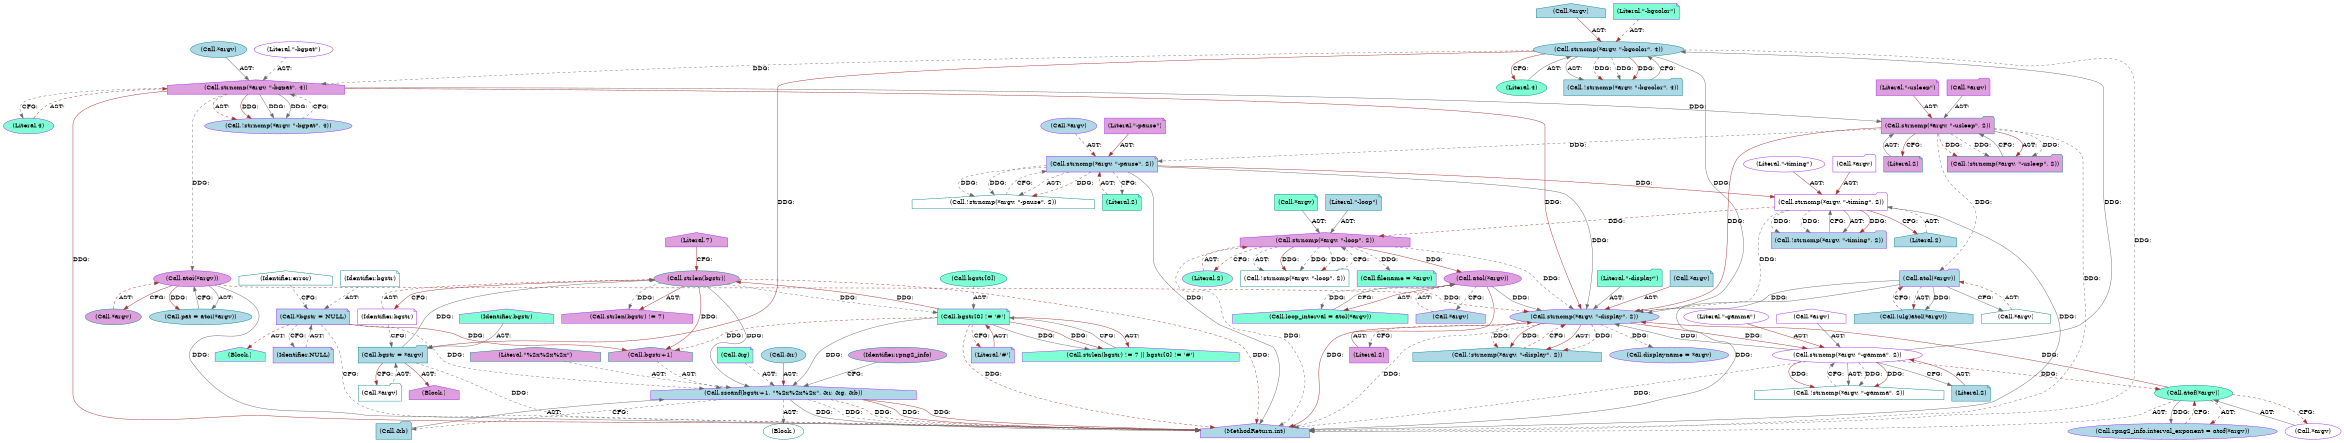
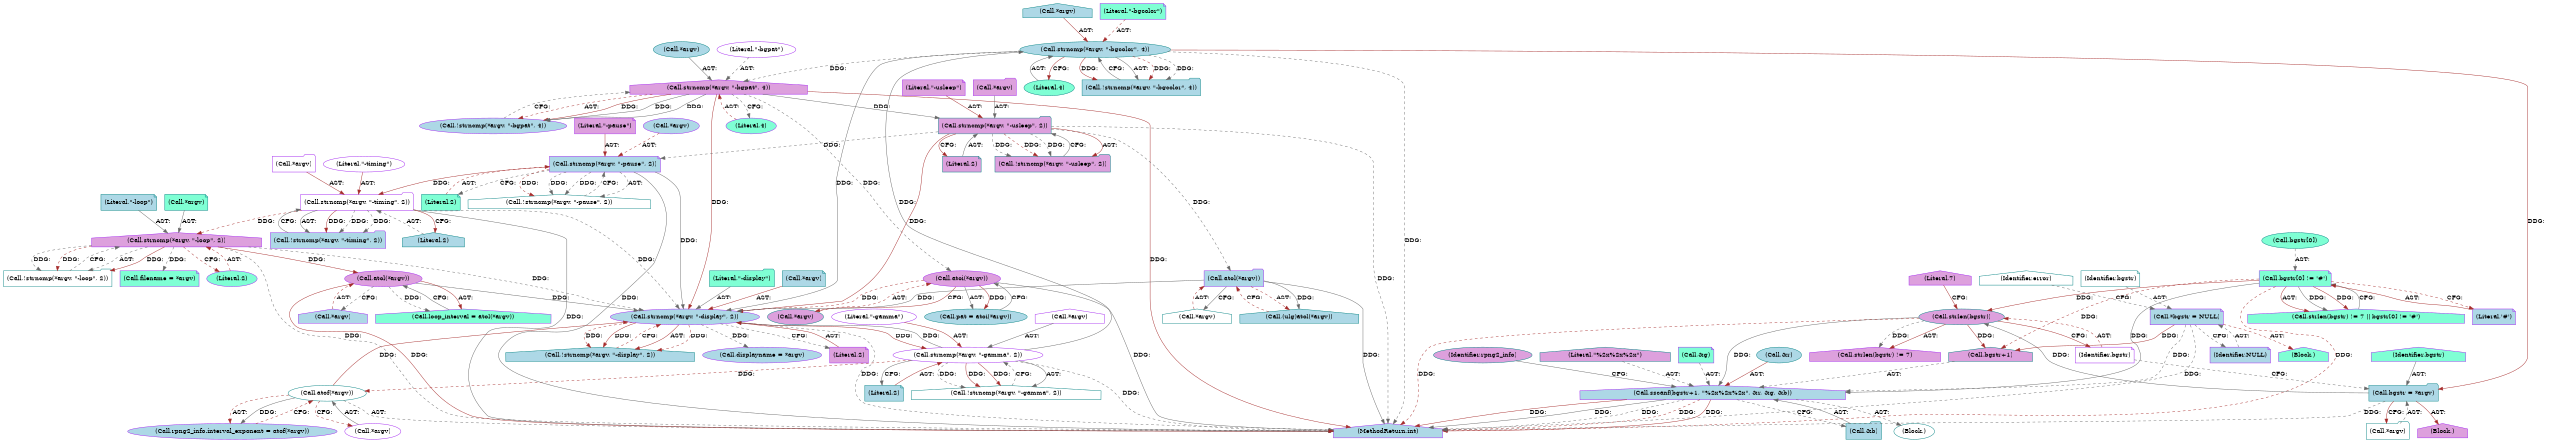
edge "(Call,strlen(bgstr))" -> "(Call,bgstr[0] != '#')": removed, label "DDG:"
edge "(Call,*bgstr = NULL)" -> "(MethodReturn,int)": label "CFG: " -> "DDG: "
node "(Call,atof(*argv))": fillcolor aquamarine -> white
